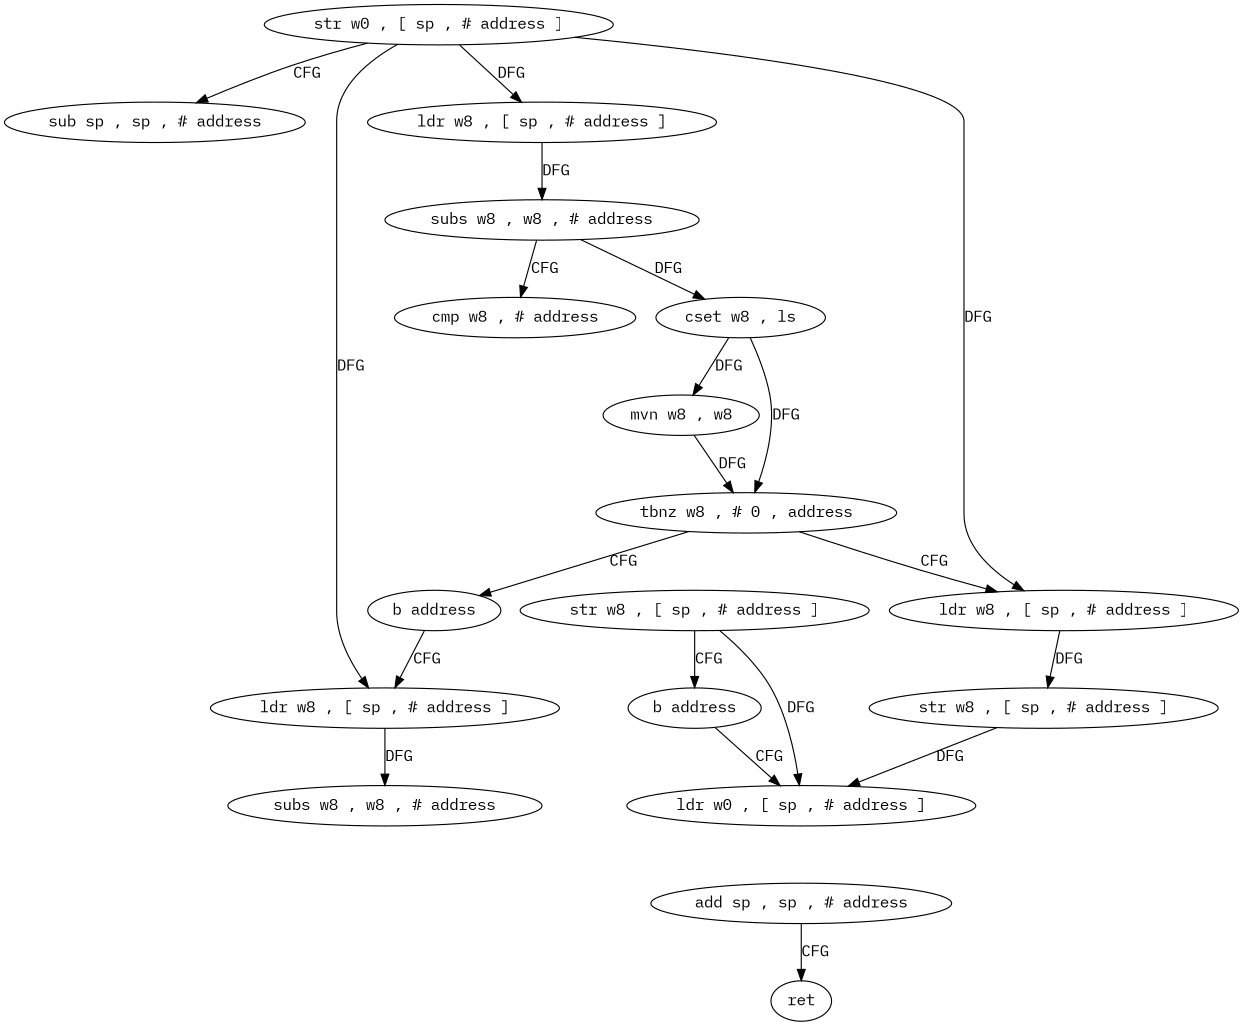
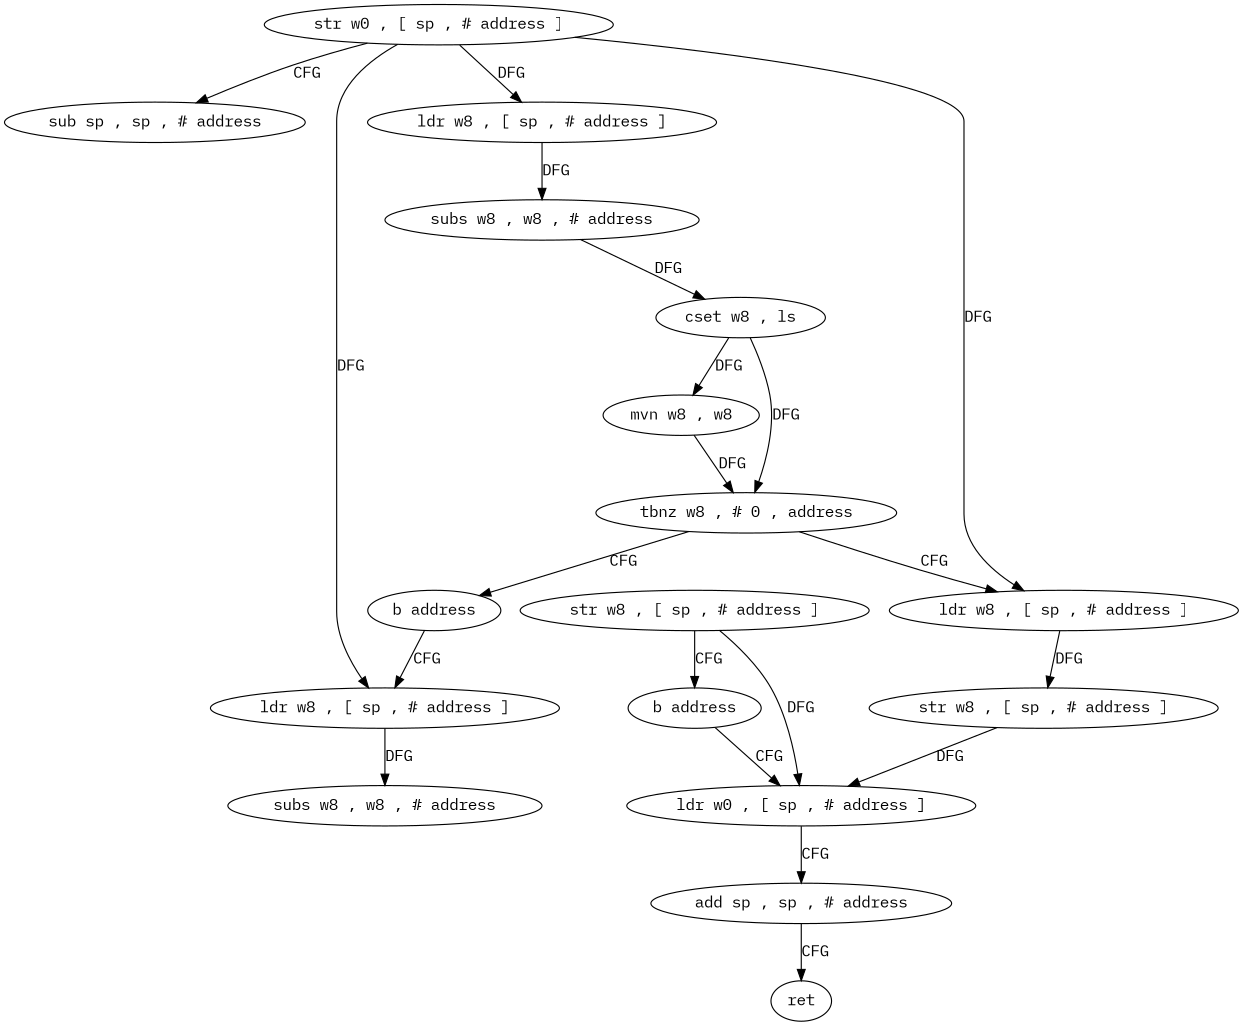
node "cmp w8 , # address": removed
edge "ldr w0 , [ sp , # address ]" -> "add sp , sp , # address": added, label "CFG"
